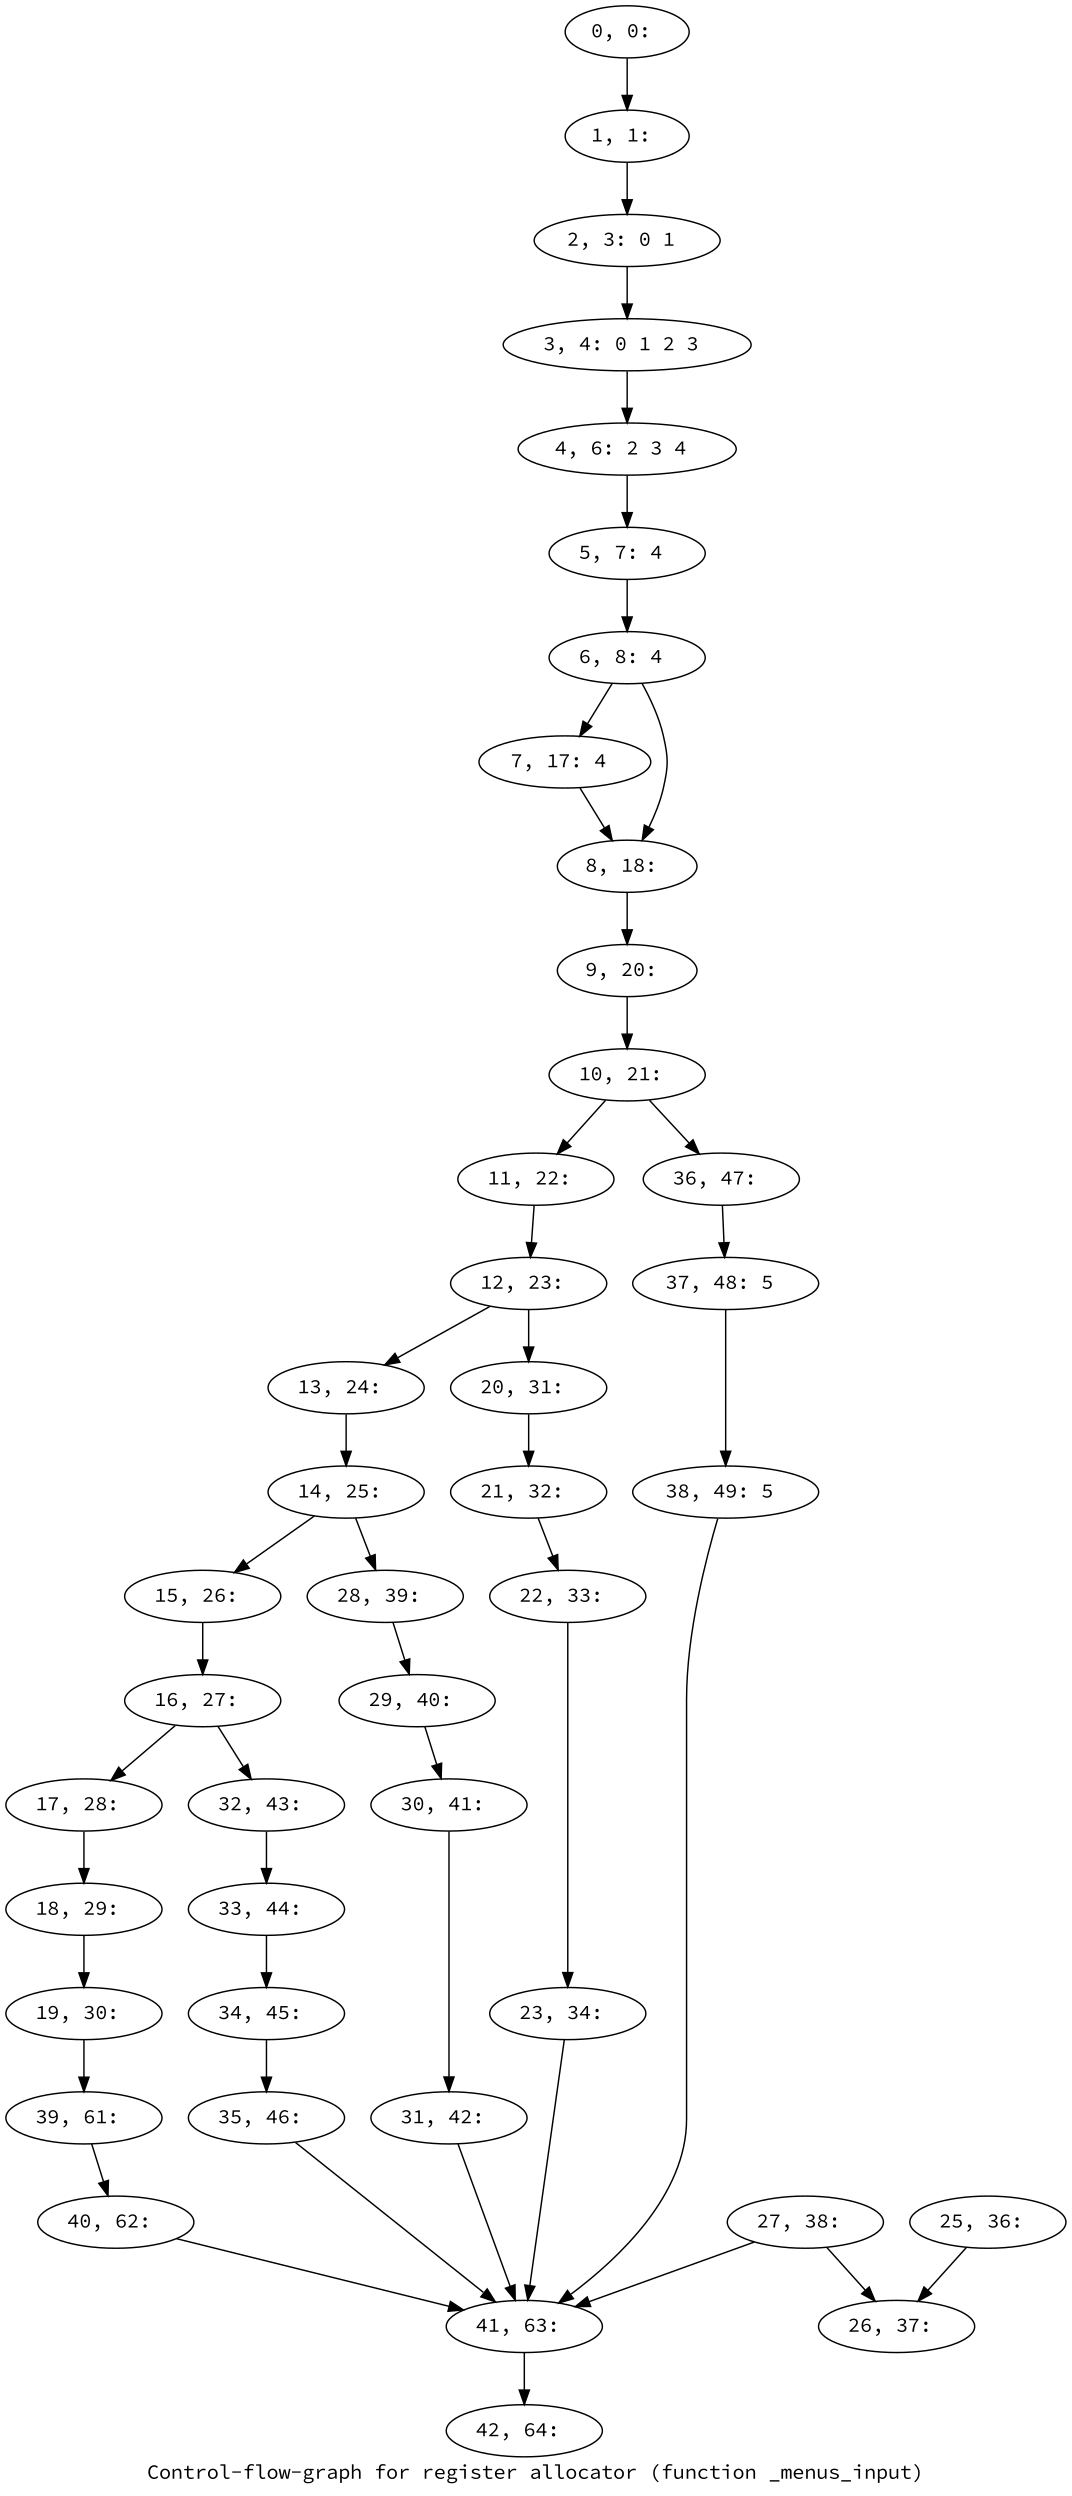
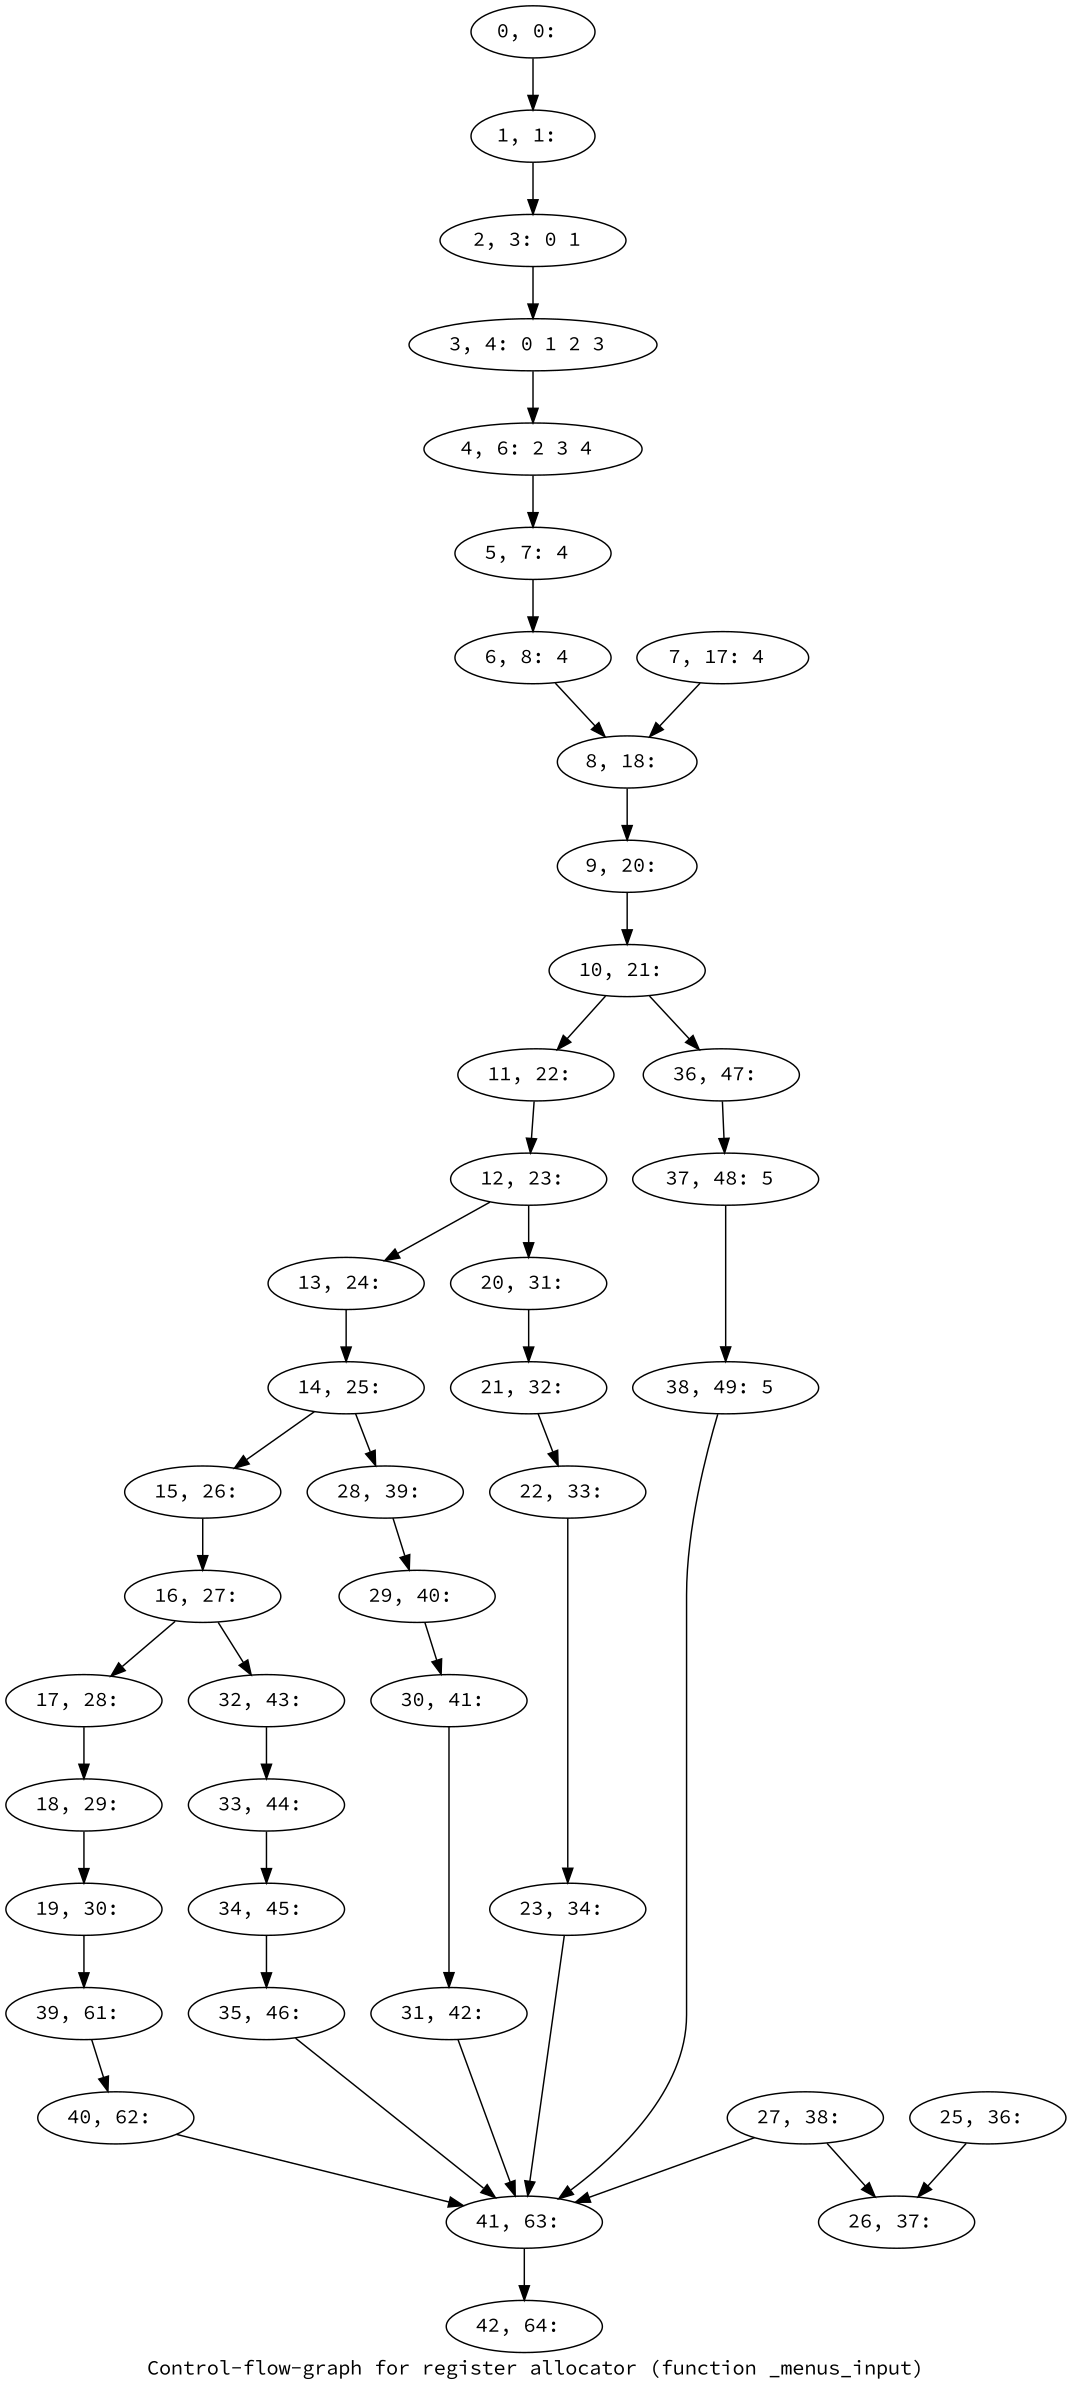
edge "6, 8: 4" -> "7, 17: 4": removed
